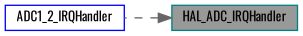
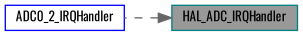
node "ADC1_2_IRQHandler": label "ADC1_2_IRQHandler" -> "ADC0_2_IRQHandler"
